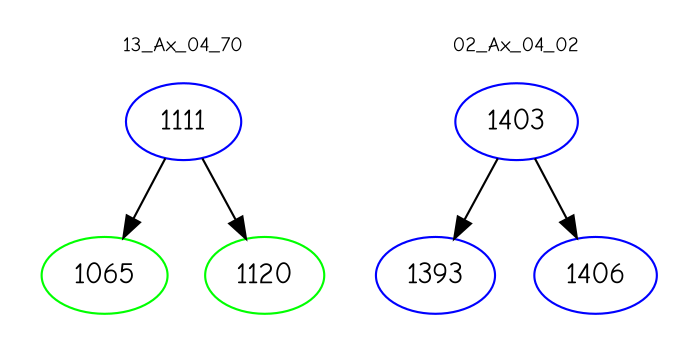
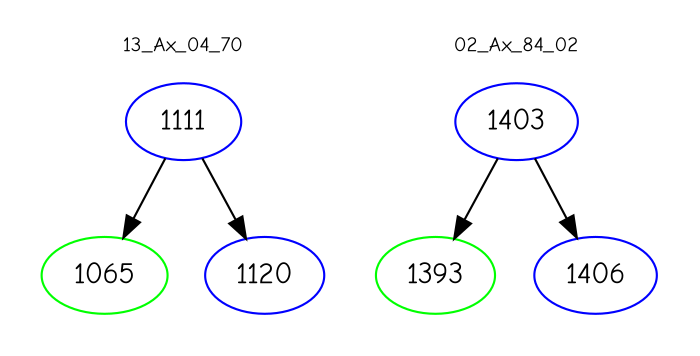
cluster "02_Ax_04_02": label "02_Ax_04_02" -> "02_Ax_84_02"
node "1120": color green -> blue
node "1393": color blue -> green
